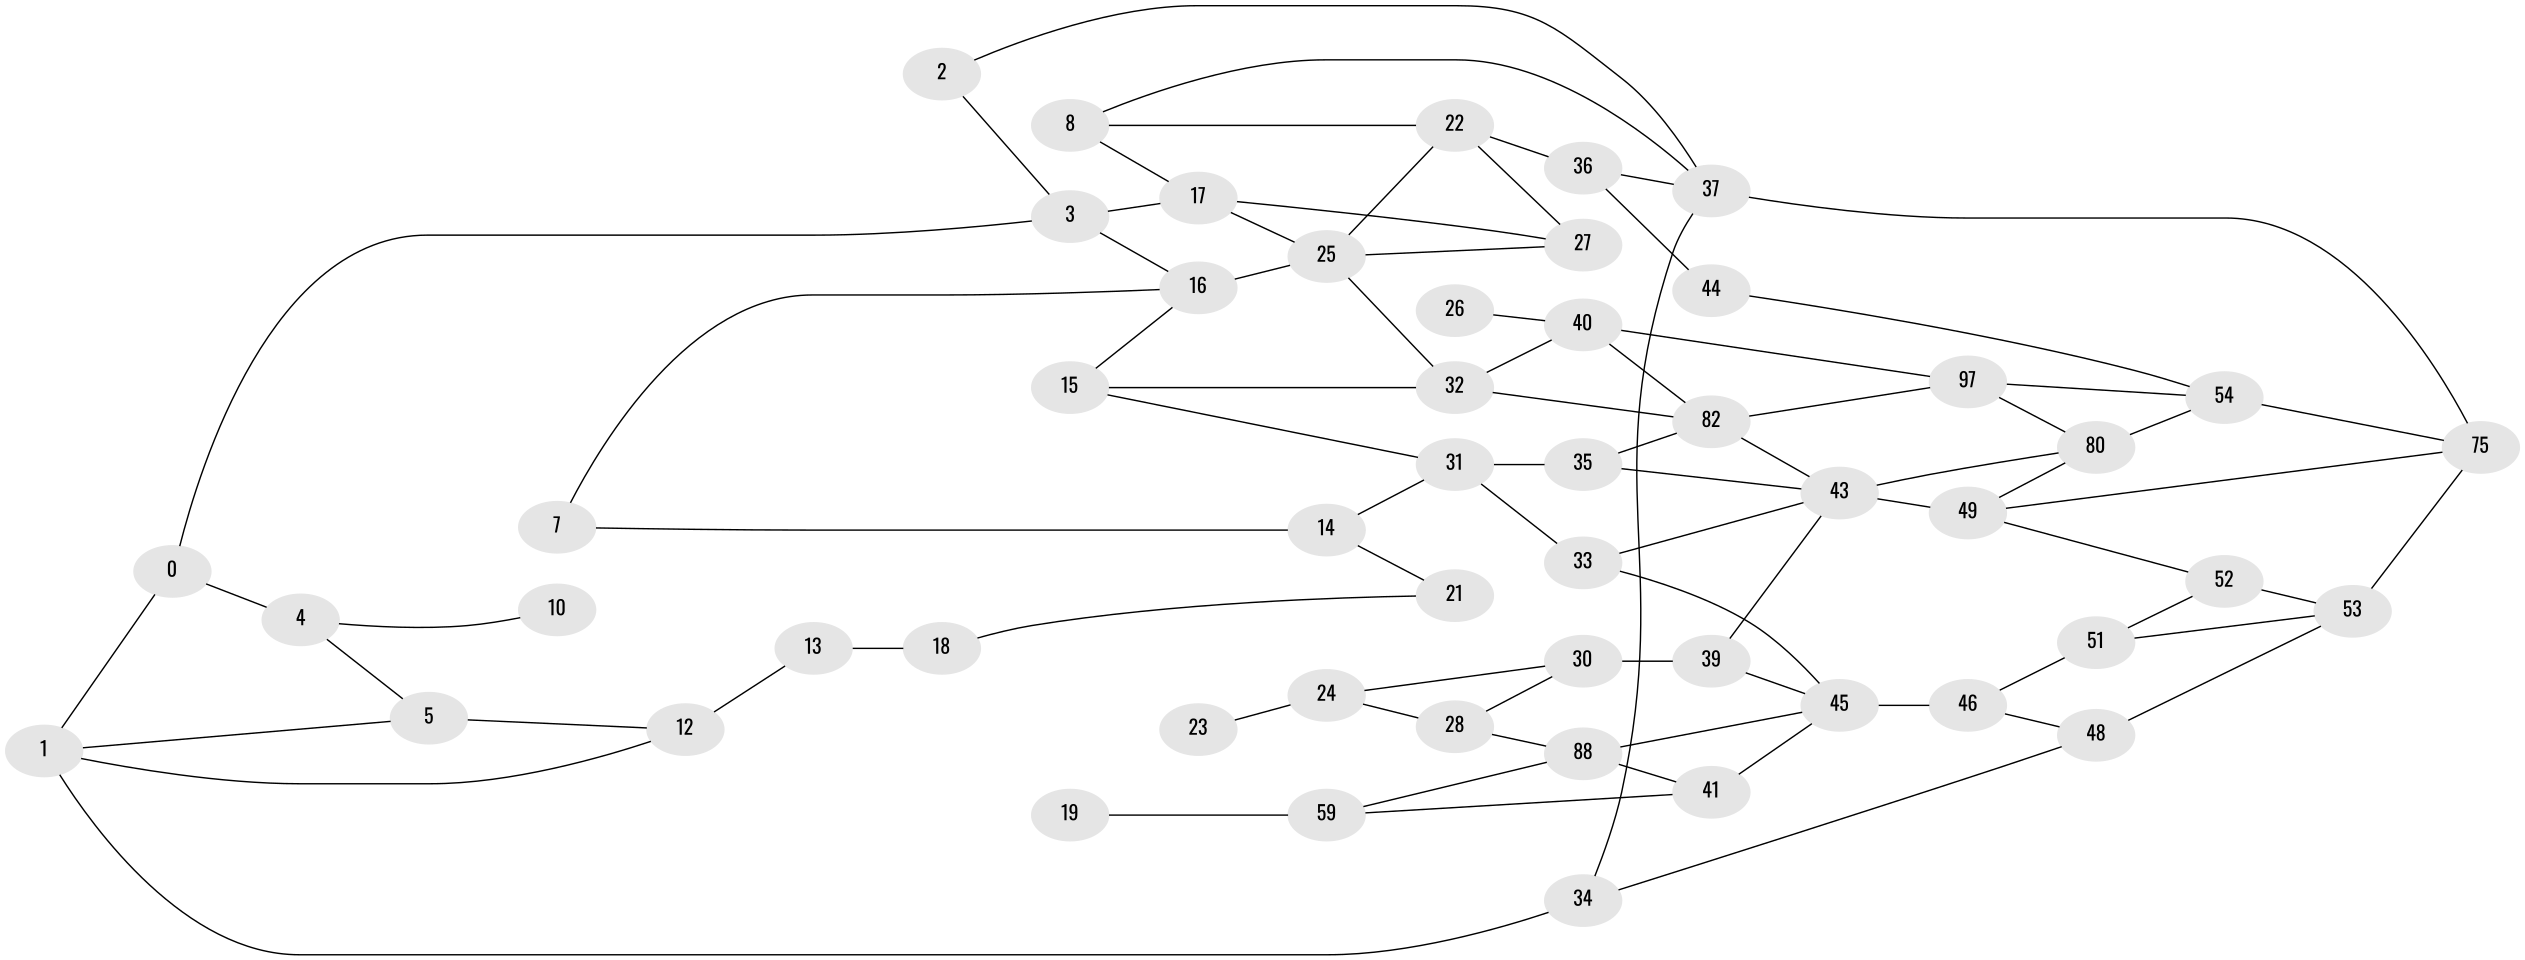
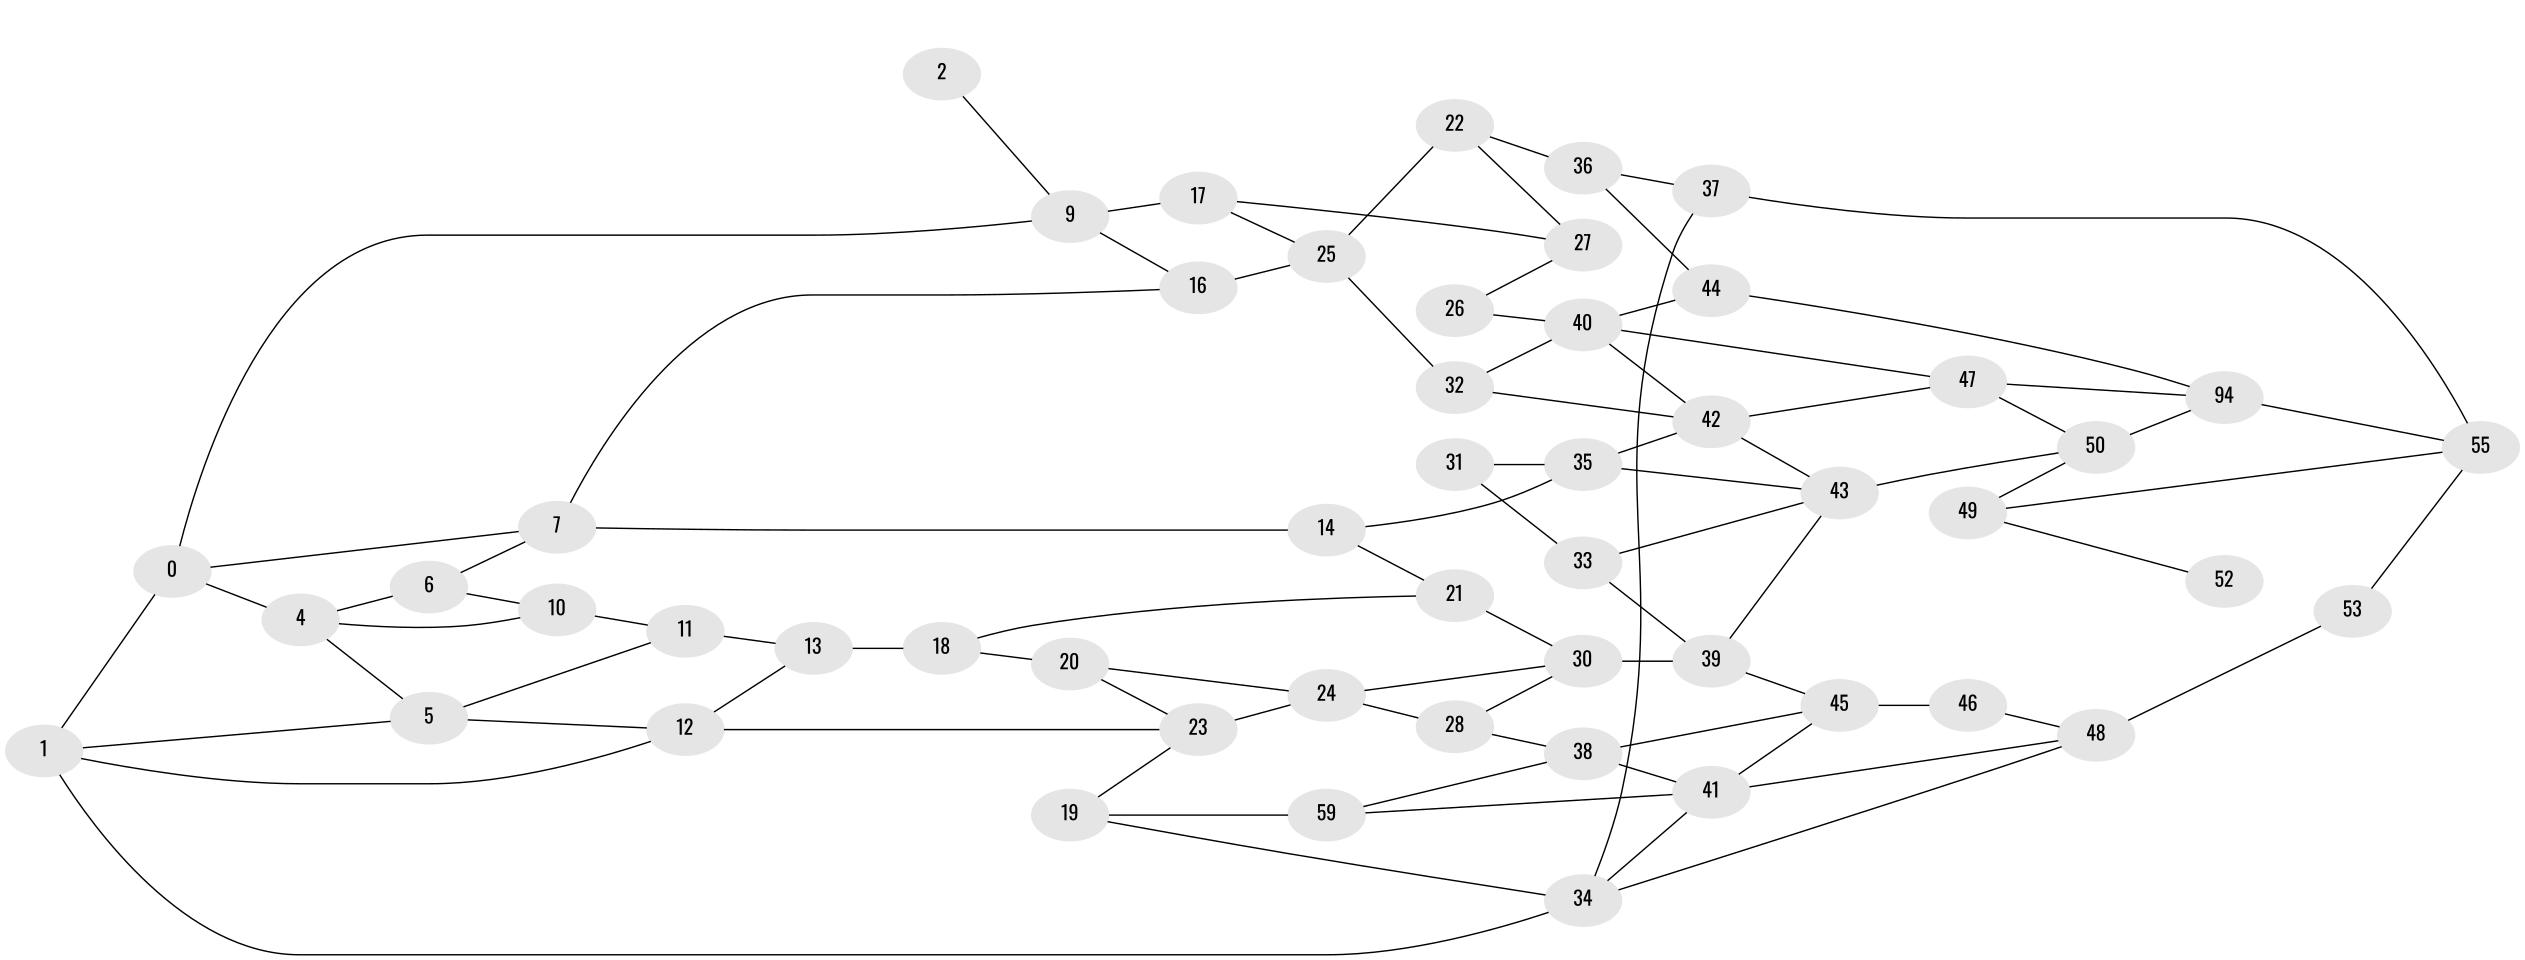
edge "2" -- "37": removed
node "8": removed
node "3": label "3" -> "9"
edge "27" -- "25": now "27" -- "26"
edge "44" -- "40": added
node "97": label "97" -> "47"
node "15": removed
node "54": label "54" -> "94"
node "82": label "82" -> "42"
node "80": label "80" -> "50"
node "75": label "75" -> "55"
edge "31" -- "14": now "35" -- "14"
edge "43" -- "49": removed
edge "7" -- "0": added
node "6": added
edge "52" -- "53": removed
edge "33" -- "45": now "33" -- "39"
edge "21" -- "30": added
node "11": added
node "51": removed
node "20": added
edge "12" -- "23": added
node "88": label "88" -> "38"
edge "48" -- "41": added
edge "23" -- "19": added
edge "41" -- "34": added
edge "19" -- "34": added
